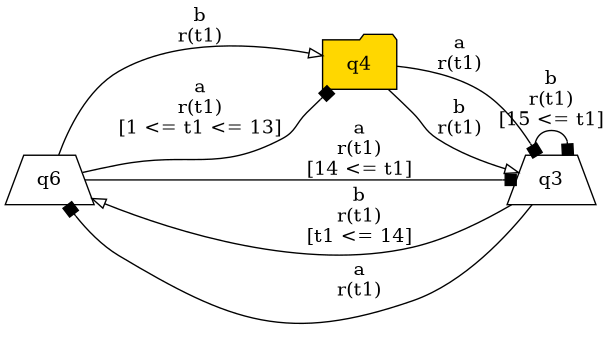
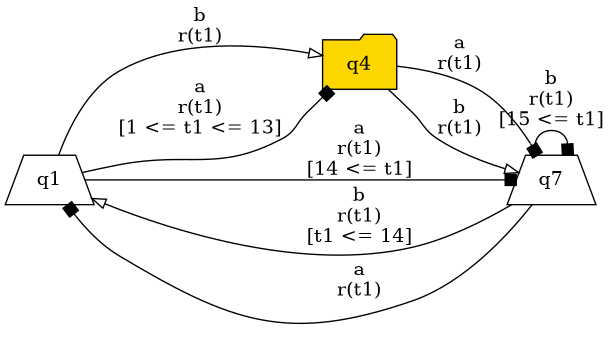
node "q6": label "q6" -> "q1"
node "q3": label "q3" -> "q7"
